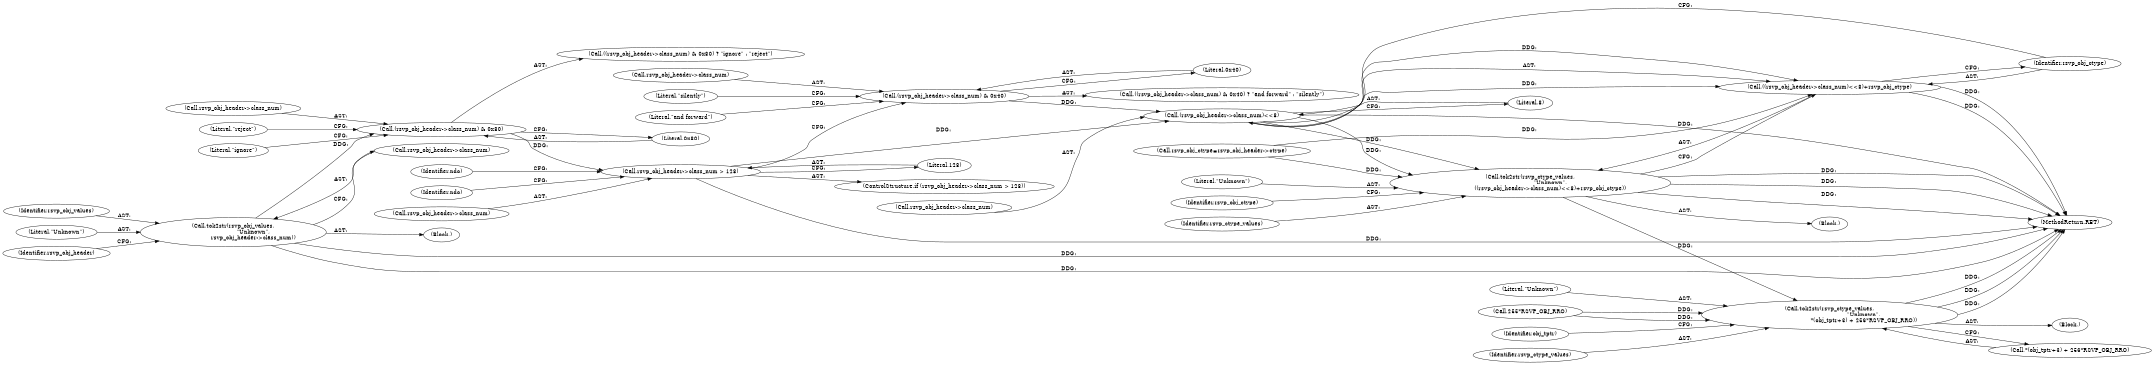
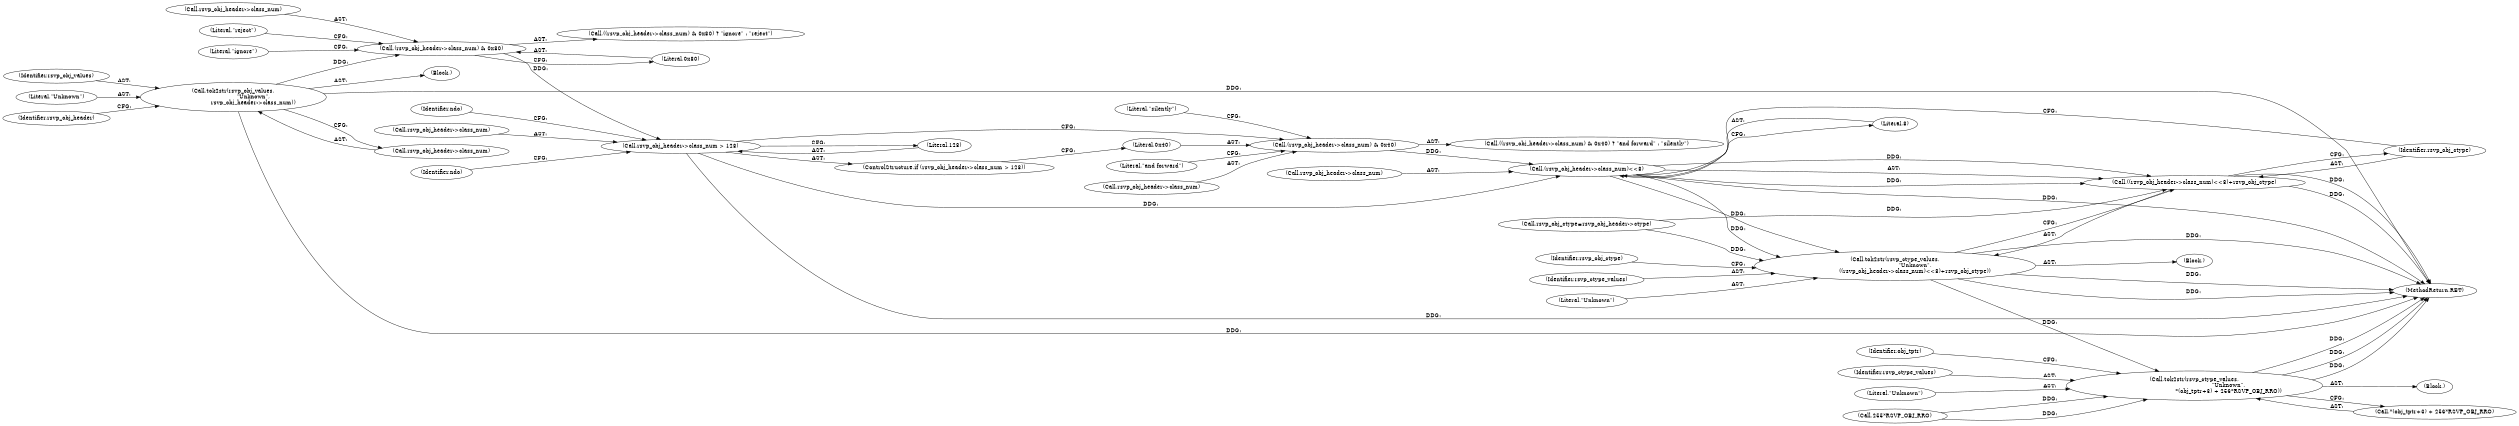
edge "(Call,(rsvp_obj_header->class_num) & 0x40)" -> "(Literal,0x40)": now "(ControlStructure,if (rsvp_obj_header->class_num > 128))" -> "(Literal,0x40)"
